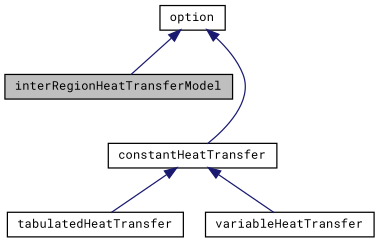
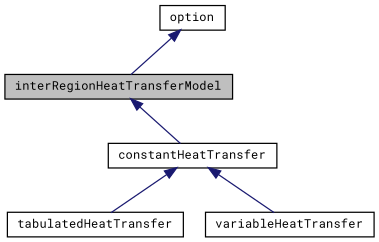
edge "constantHeatTransfer" -> "option": now "constantHeatTransfer" -> "interRegionHeatTransferModel"
